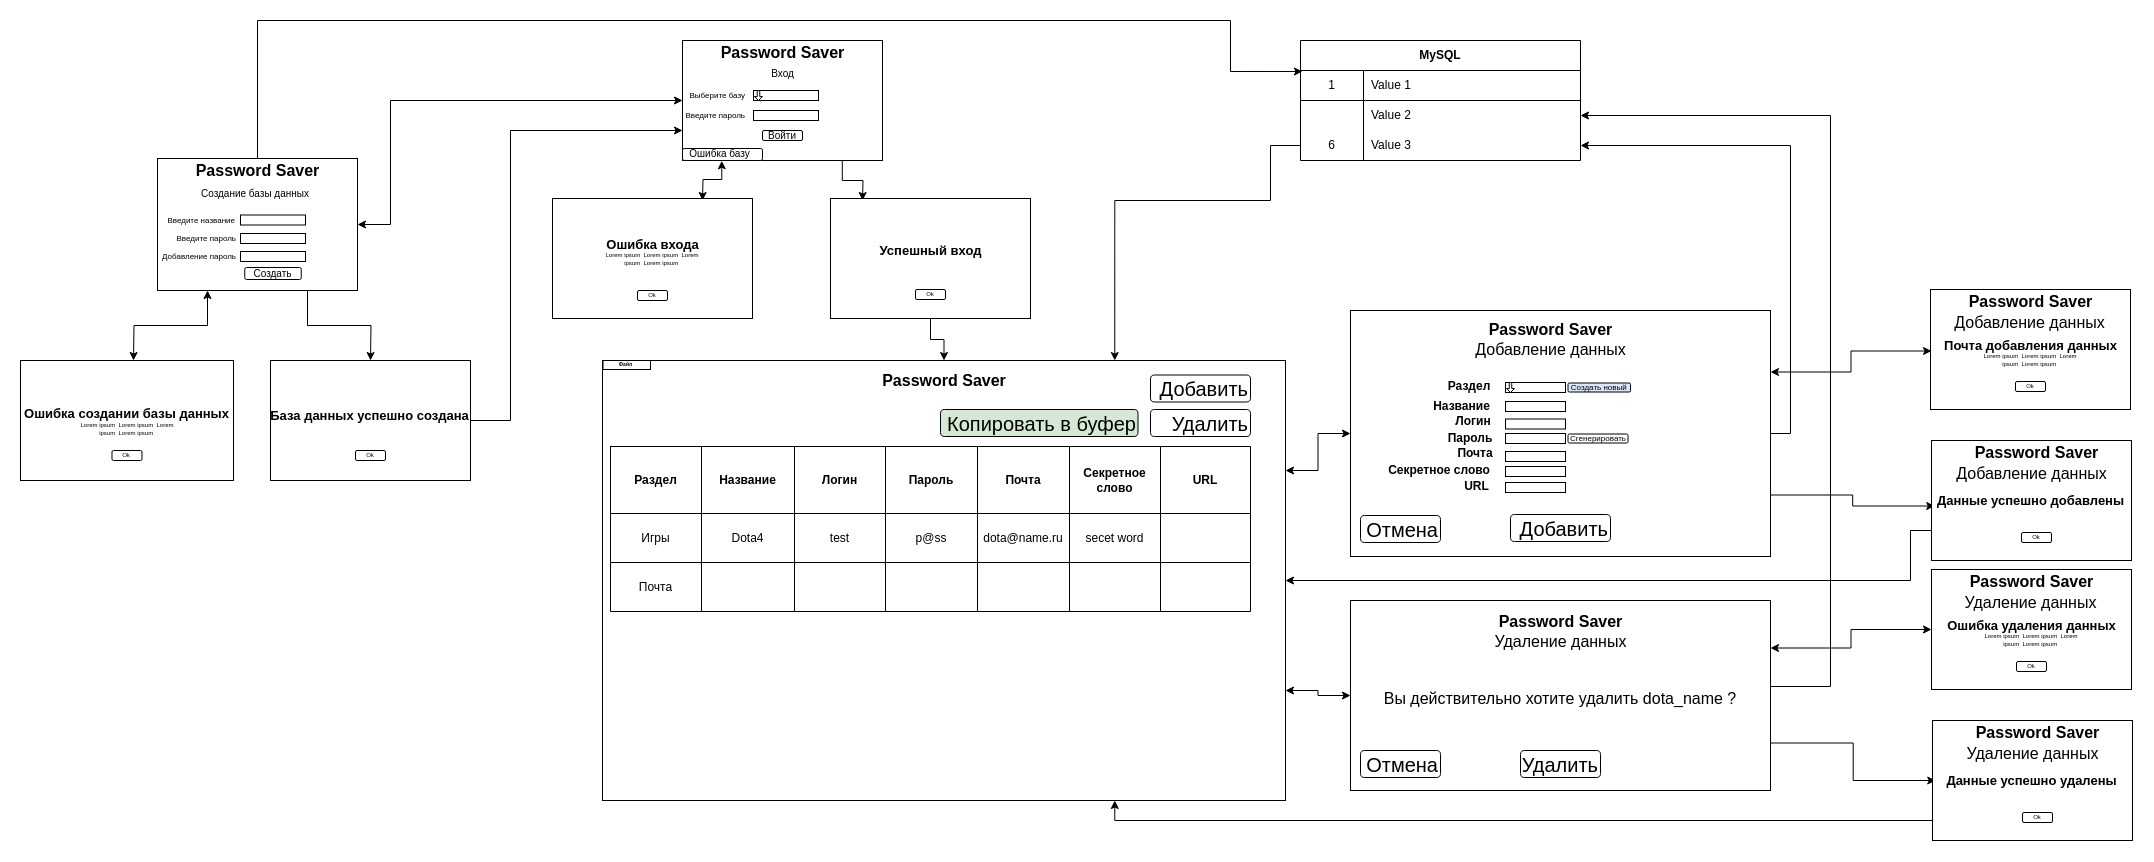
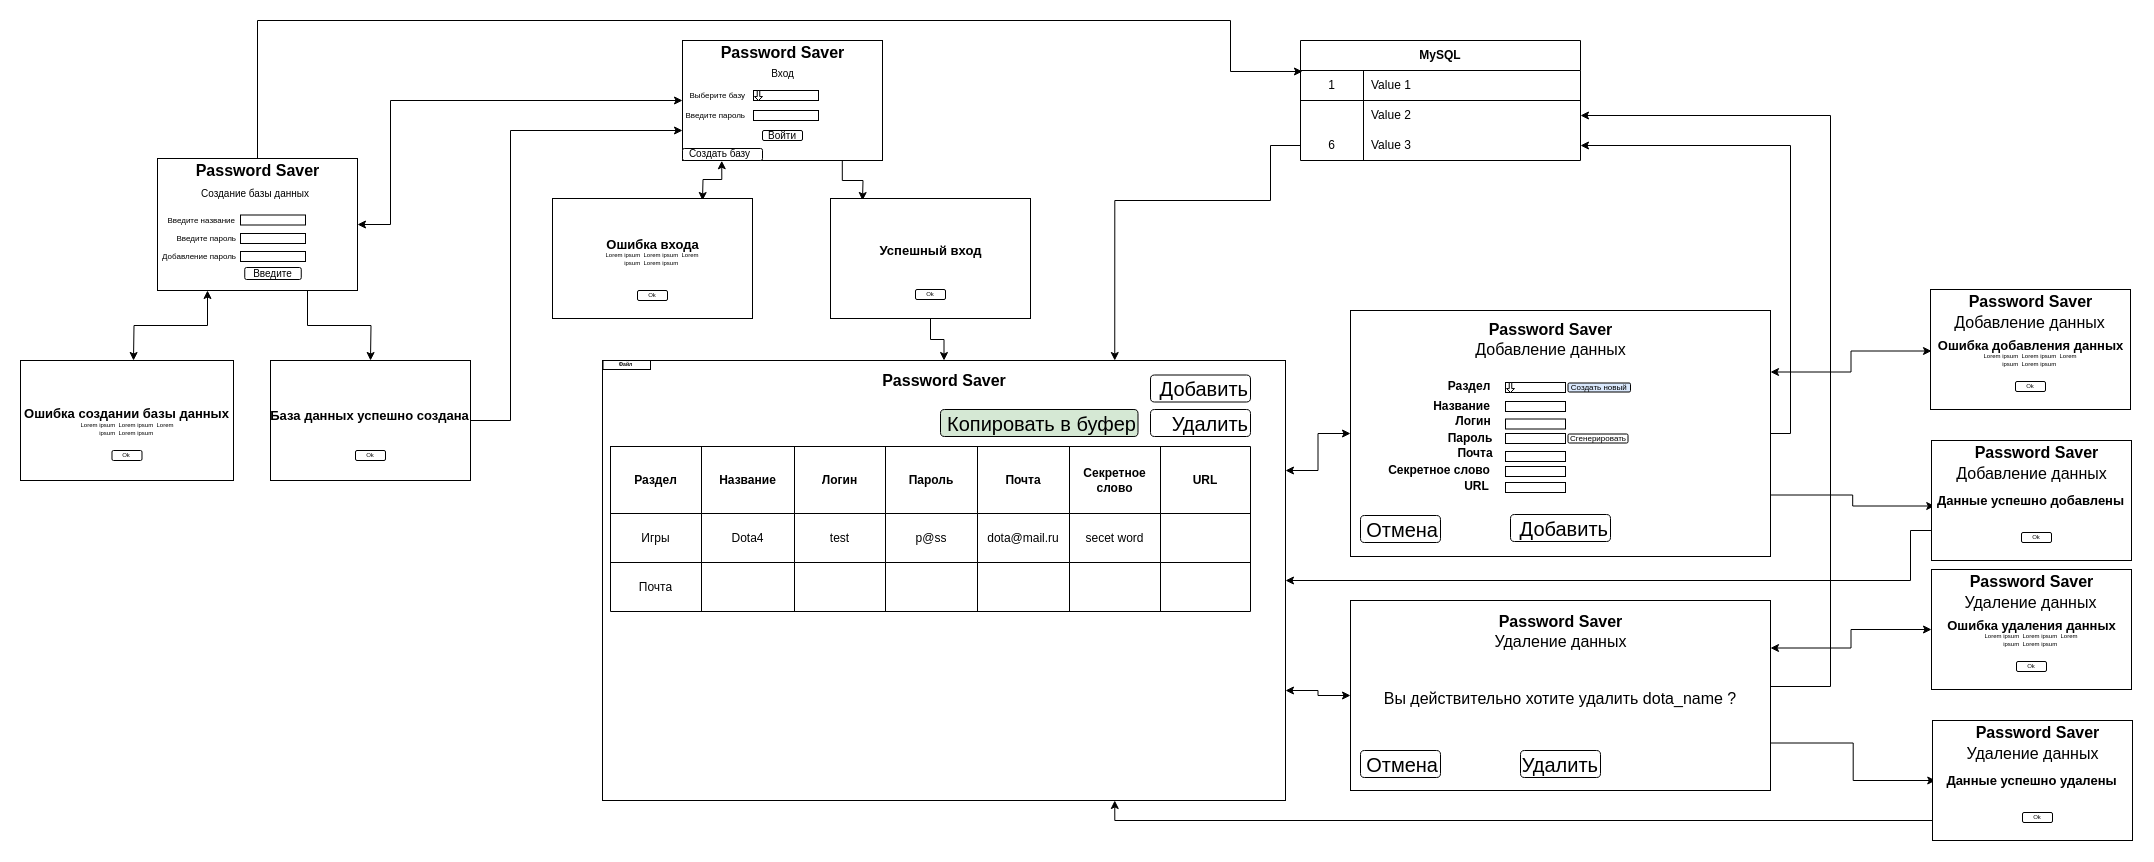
node "Ошибка базу": label "Ошибка базу" -> "Создать базу"
node "Создать": label "Создать" -> "Введите"
node "Почта добавления данных": label "Почта добавления данных" -> "Ошибка добавления данных"
node "dota@name.ru": label "dota@name.ru" -> "dota@mail.ru"
